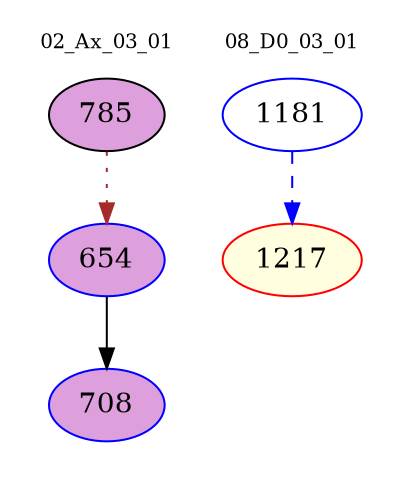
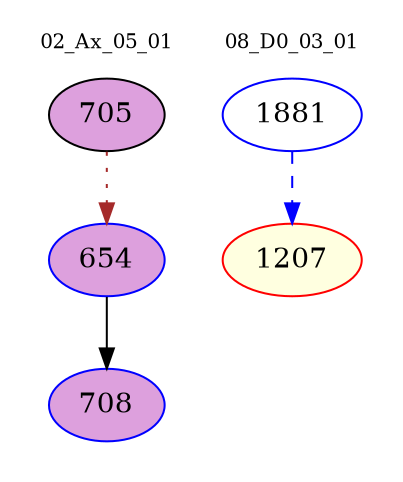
cluster "02_Ax_03_01": label "02_Ax_03_01" -> "02_Ax_05_01"
node "785": label "785" -> "705"
node "1181": label "1181" -> "1881"
node "1217": label "1217" -> "1207"
